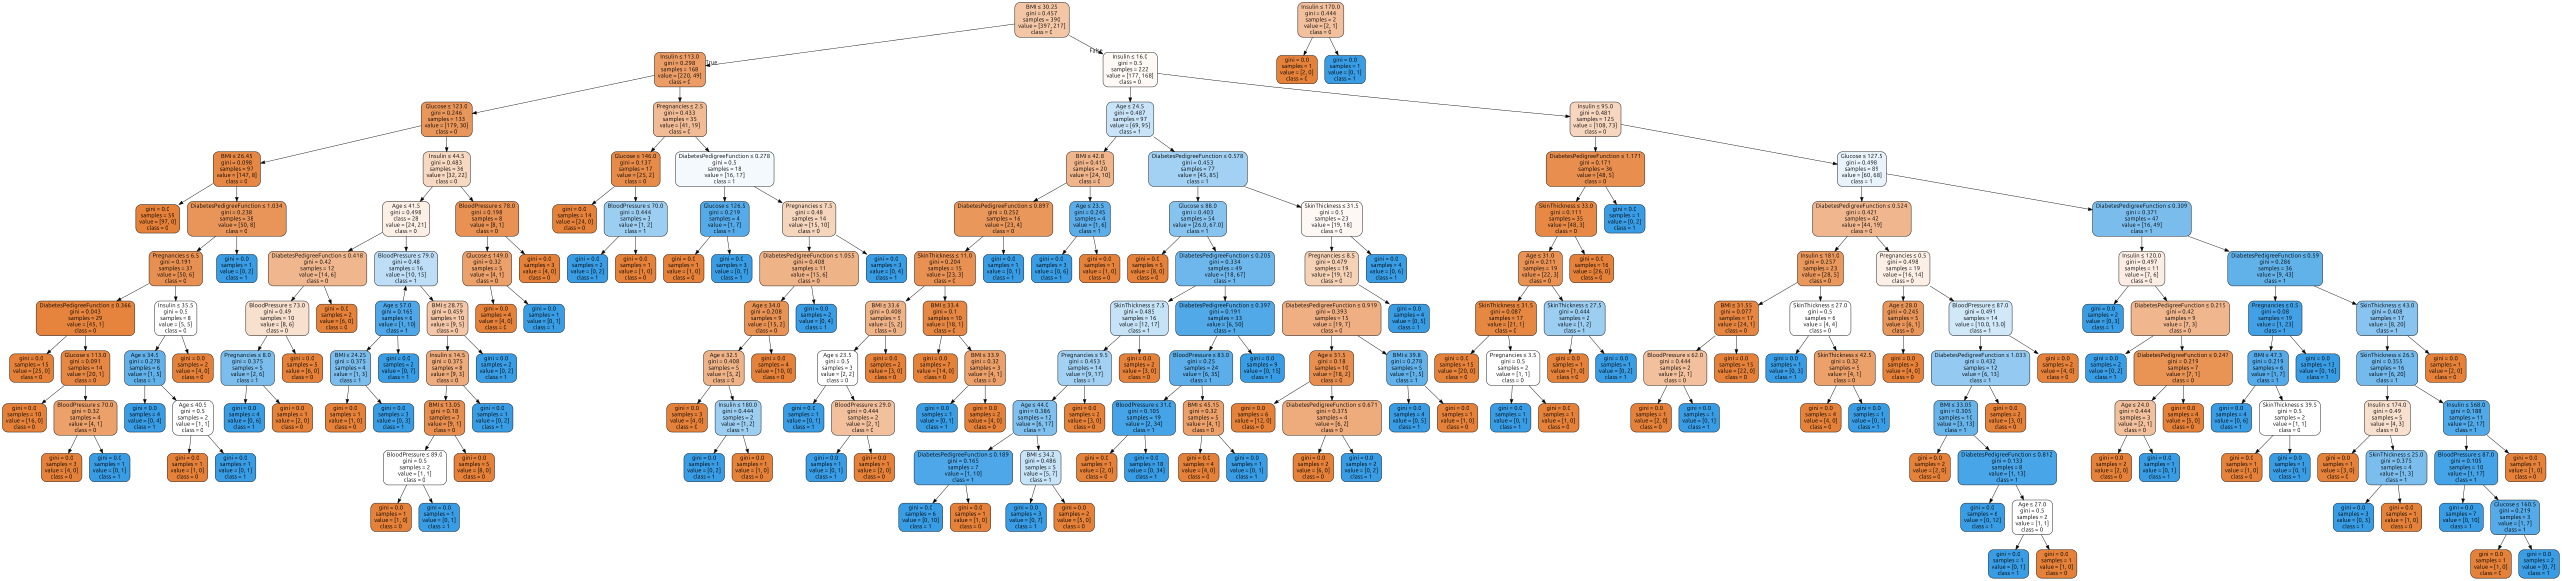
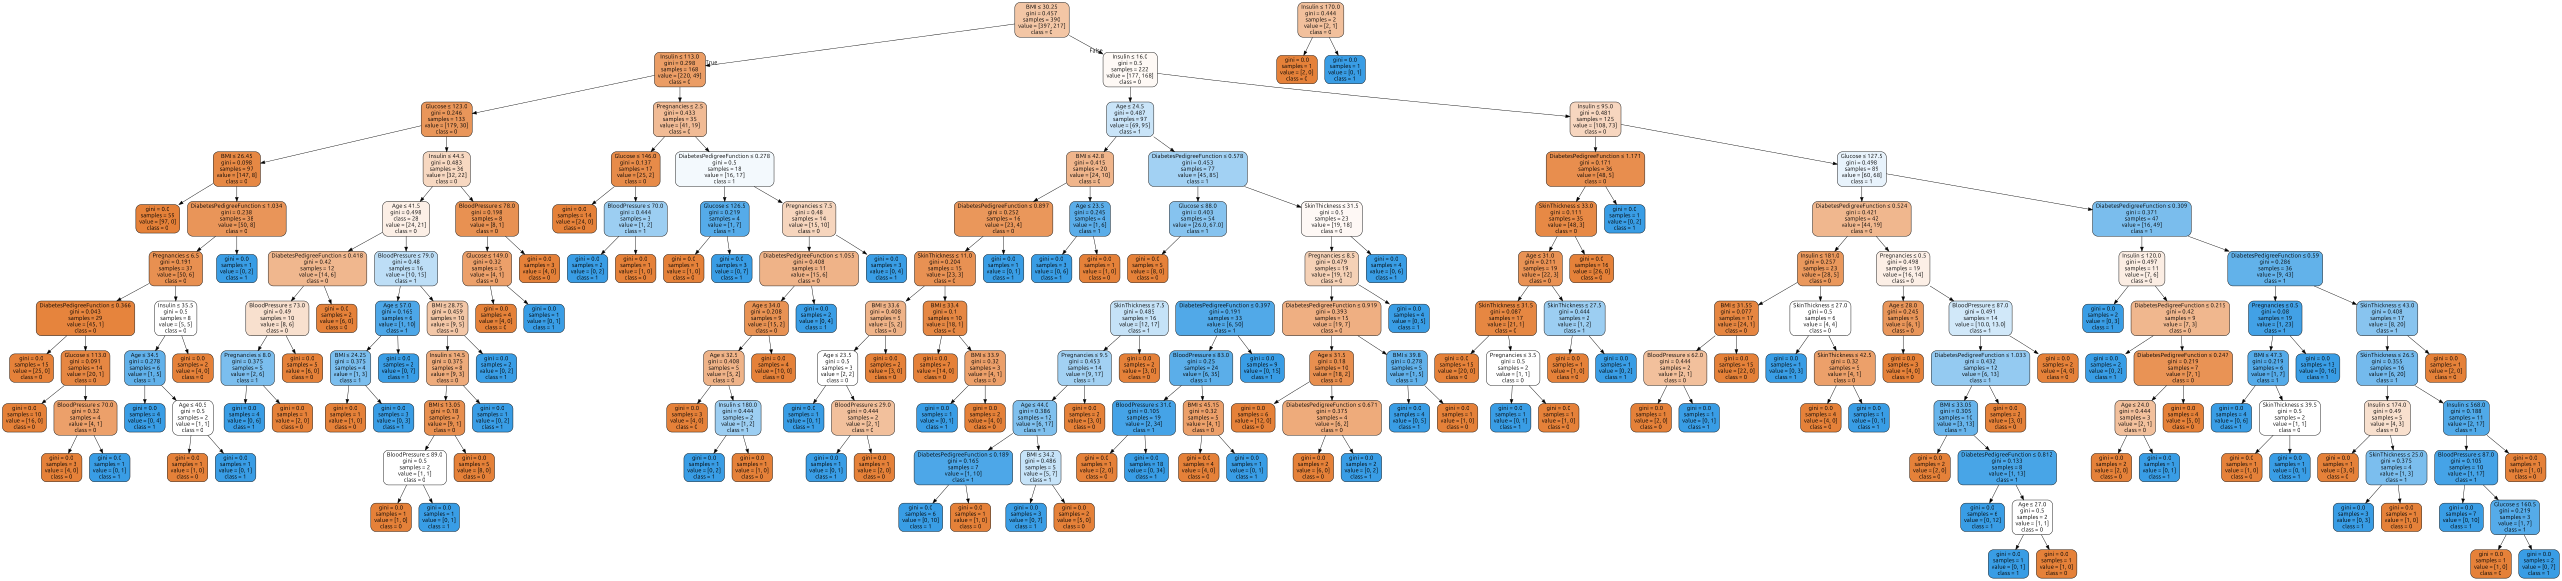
node "DiabetesPedigreeFunction ≤ 0.205": removed
edge "Pregnancies ≤ 8.5" -> "DiabetesPedigreeFunction ≤ 0.919": added
edge "Age ≤ 57.0" -> "BloodPressure ≤ 79.0": reversed
